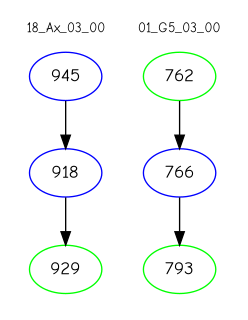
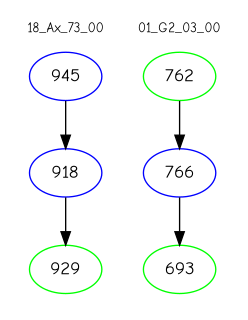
cluster "18_Ax_03_00": label "18_Ax_03_00" -> "18_Ax_73_00"
cluster "01_G5_03_00": label "01_G5_03_00" -> "01_G2_03_00"
node "793": label "793" -> "693"
